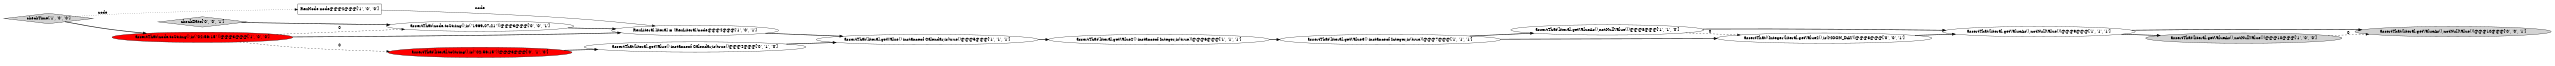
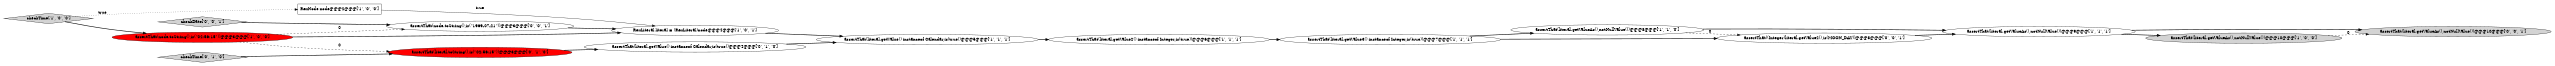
edge "RexNode node@@@2@@@['1', '0', '0']" -> "RexLiteral literal = (RexLiteral)node@@@4@@@['1', '0', '1']": label "node" -> "true"
edge "checkTime['1', '0', '0']" -> "RexNode node@@@2@@@['1', '0', '0']": label "node" -> "true"
node "checkTime['0', '1', '0']": added
